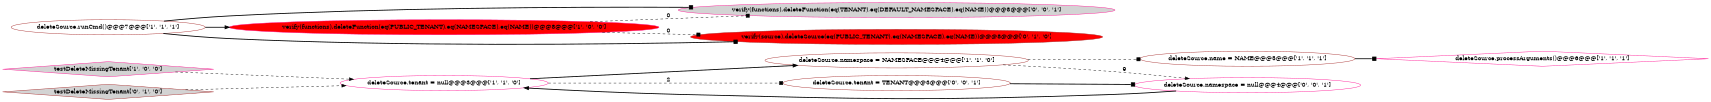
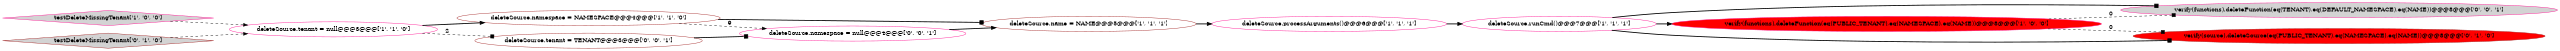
edge "deleteSource.processArguments()@@@6@@@['1', '1', '1']" -> "deleteSource.runCmd()@@@7@@@['1', '1', '1']": added
node "deleteSource.runCmd()@@@7@@@['1', '1', '1']": color brown -> deeppink
edge "deleteSource.name = NAME@@@5@@@['1', '1', '1']" -> "deleteSource.processArguments()@@@6@@@['1', '1', '1']": arrowhead box -> normal
node "deleteSource.processArguments()@@@6@@@['1', '1', '1']": shape diamond -> ellipse
edge "deleteSource.namespace = NAMESPACE@@@4@@@['1', '1', '0']" -> "deleteSource.name = NAME@@@5@@@['1', '1', '1']": style dashed -> bold
edge "deleteSource.namespace = null@@@4@@@['0', '0', '1']" -> "deleteSource.tenant = null@@@3@@@['1', '1', '0']": now "deleteSource.namespace = null@@@4@@@['0', '0', '1']" -> "deleteSource.name = NAME@@@5@@@['1', '1', '1']"
